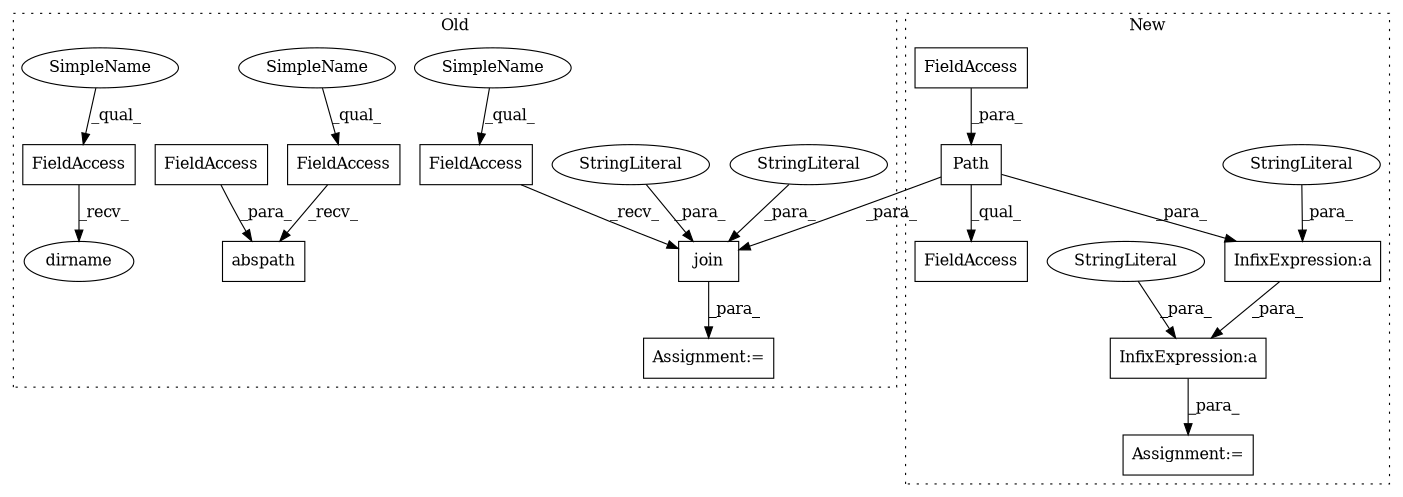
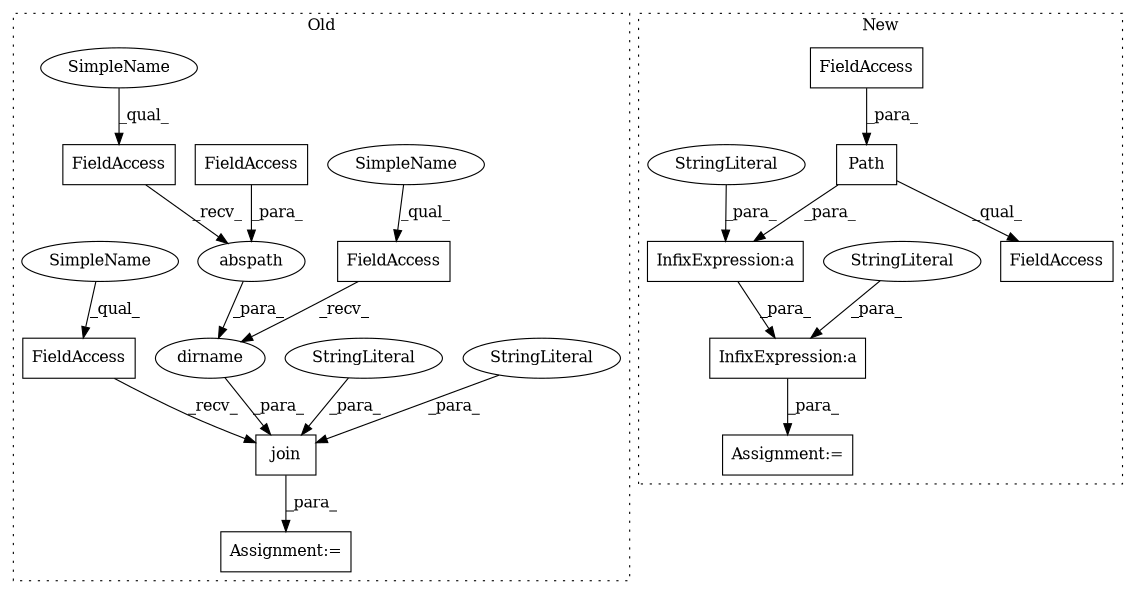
edge "Path" -> "join": now "dirname" -> "join"
node "abspath": shape box -> ellipse
edge "abspath" -> "dirname": added, label "_para_"
